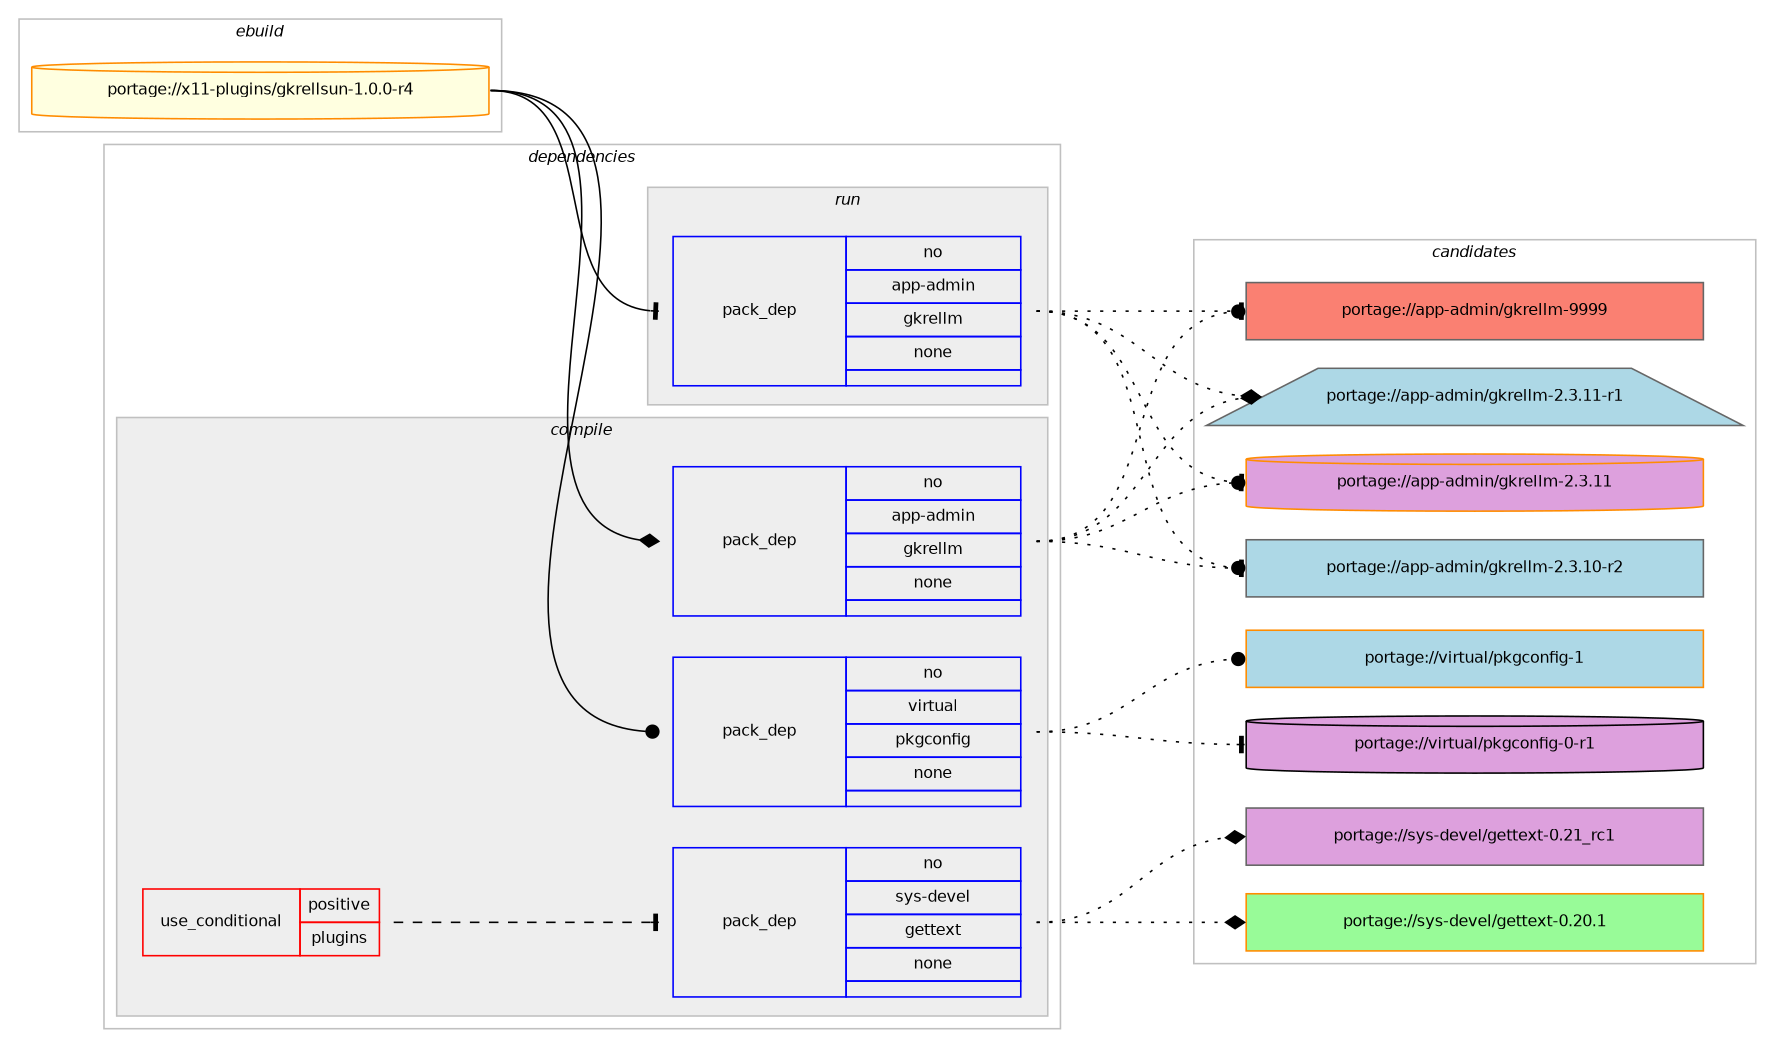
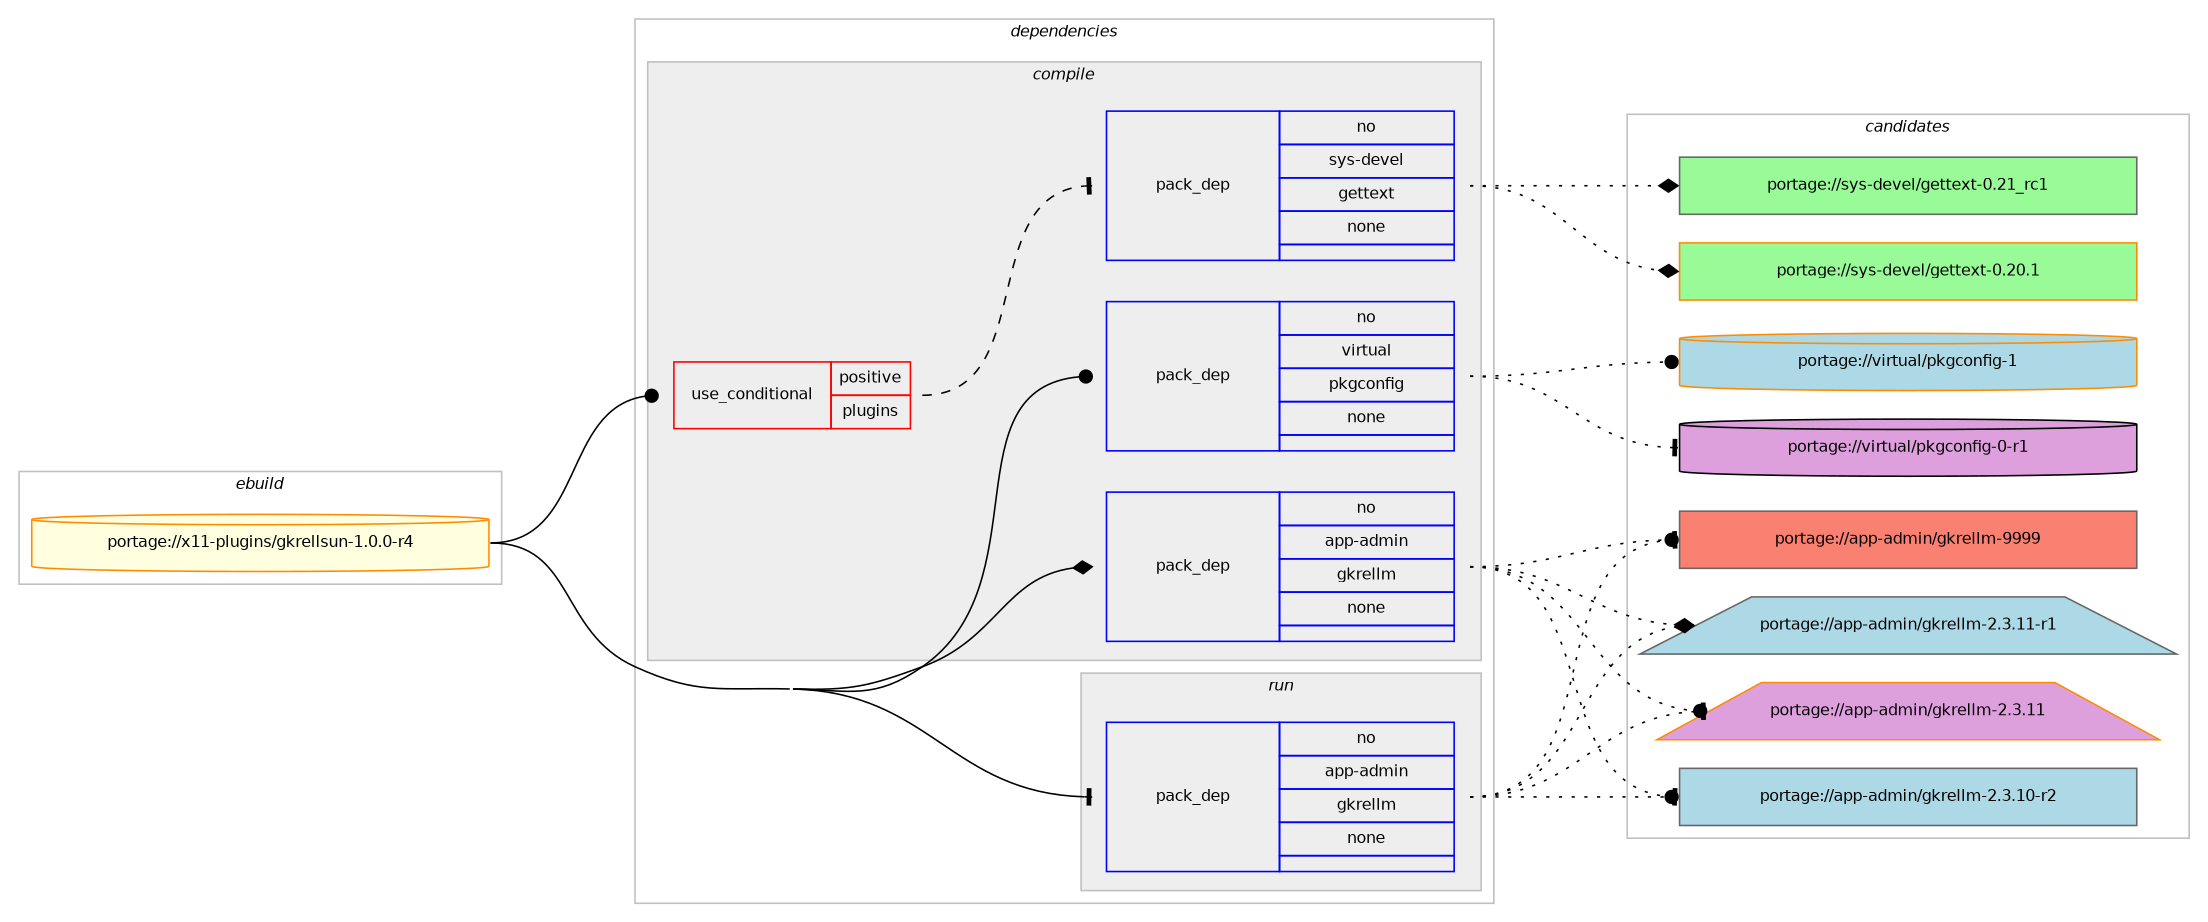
edge "portage://x11-plugins/gkrellsun-1.0.0-r4" -> "use_conditional": added
node "portage://app-admin/gkrellm-2.3.11": shape cylinder -> trapezium
node "portage://virtual/pkgconfig-1": shape box -> cylinder
node "portage://sys-devel/gettext-0.21_rc1": fillcolor plum -> palegreen
